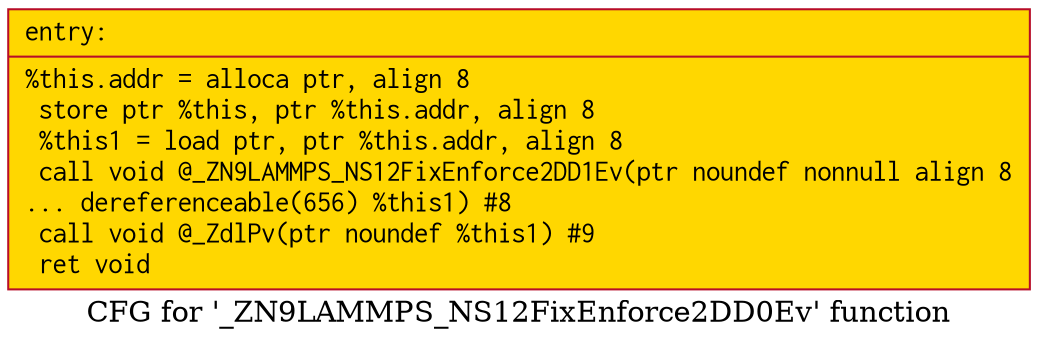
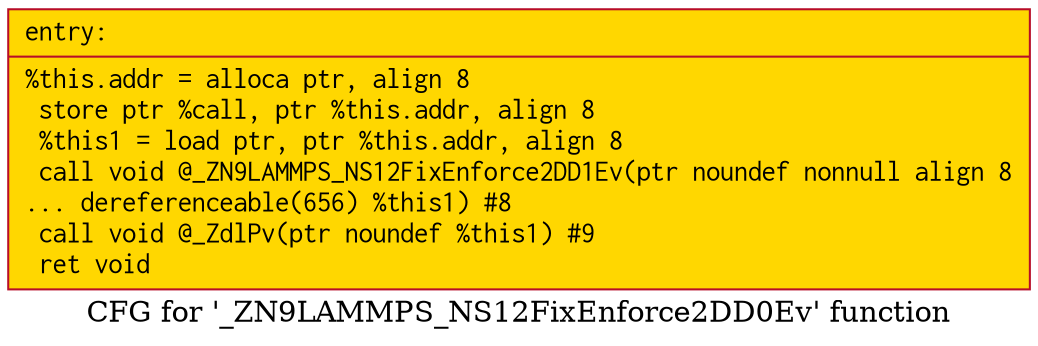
node "entry:": text "store ptr %this, ptr %this.addr, align 8" -> "store ptr %call, ptr %this.addr, align 8"
